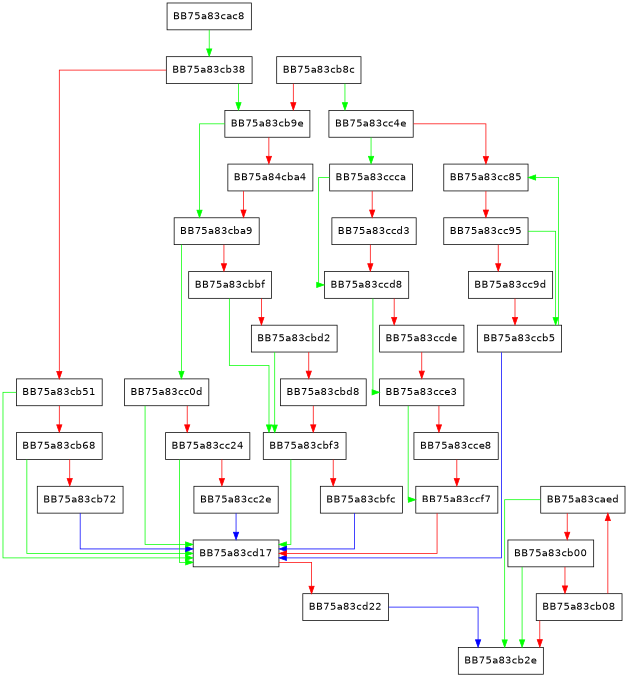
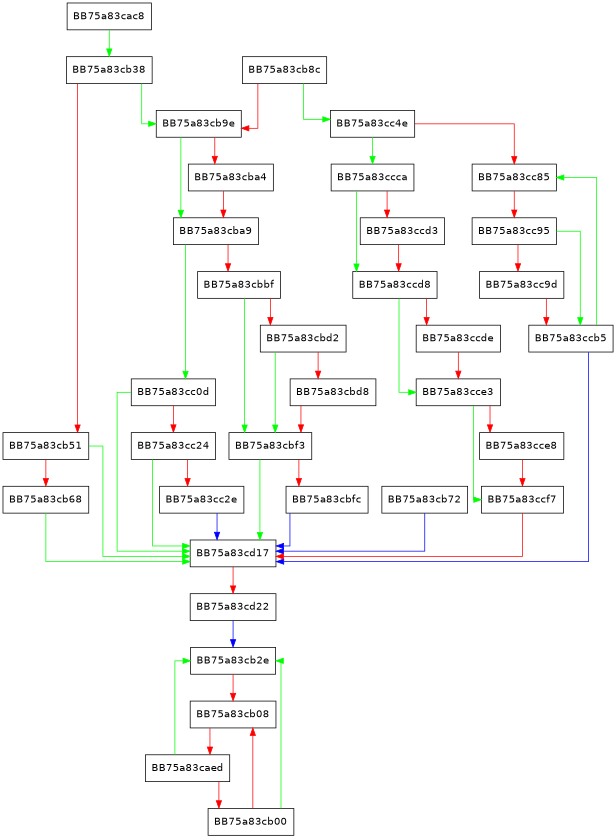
node "BB75a84cba4": label "BB75a84cba4" -> "BB75a83cba4"
edge "BB75a83cb68" -> "BB75a83cb72": removed
edge "BB75a83cb08" -> "BB75a83cb2e": reversed
